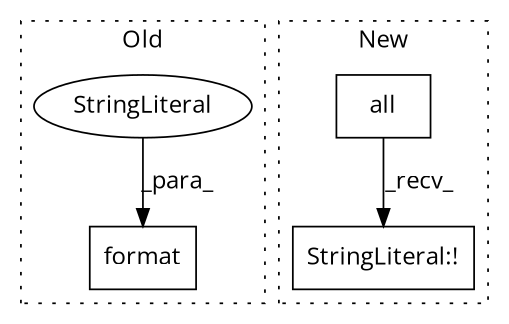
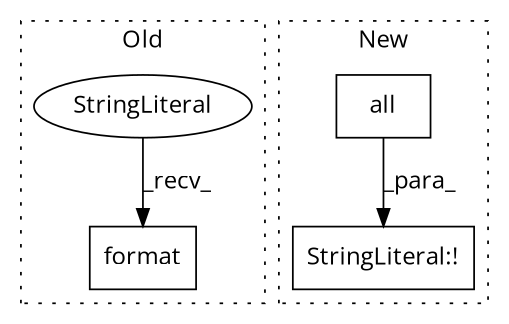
edge "StringLiteral" -> "format": label "_para_" -> "_recv_"
edge "all" -> "StringLiteral:!": label "_recv_" -> "_para_"
